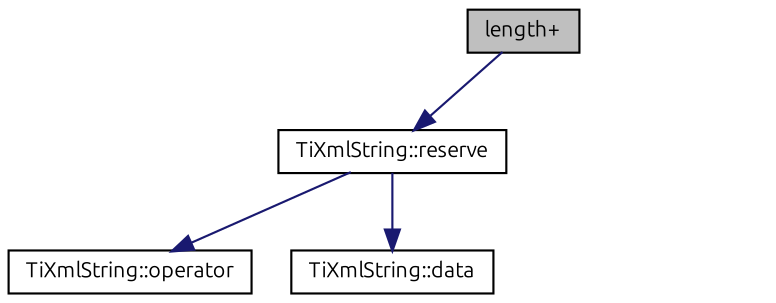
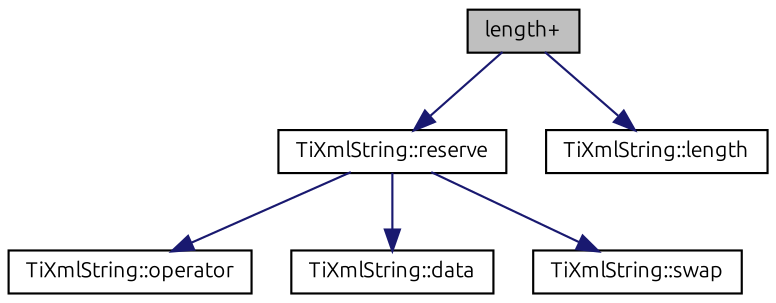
node "TiXmlString::length": added
node "TiXmlString::swap": added
